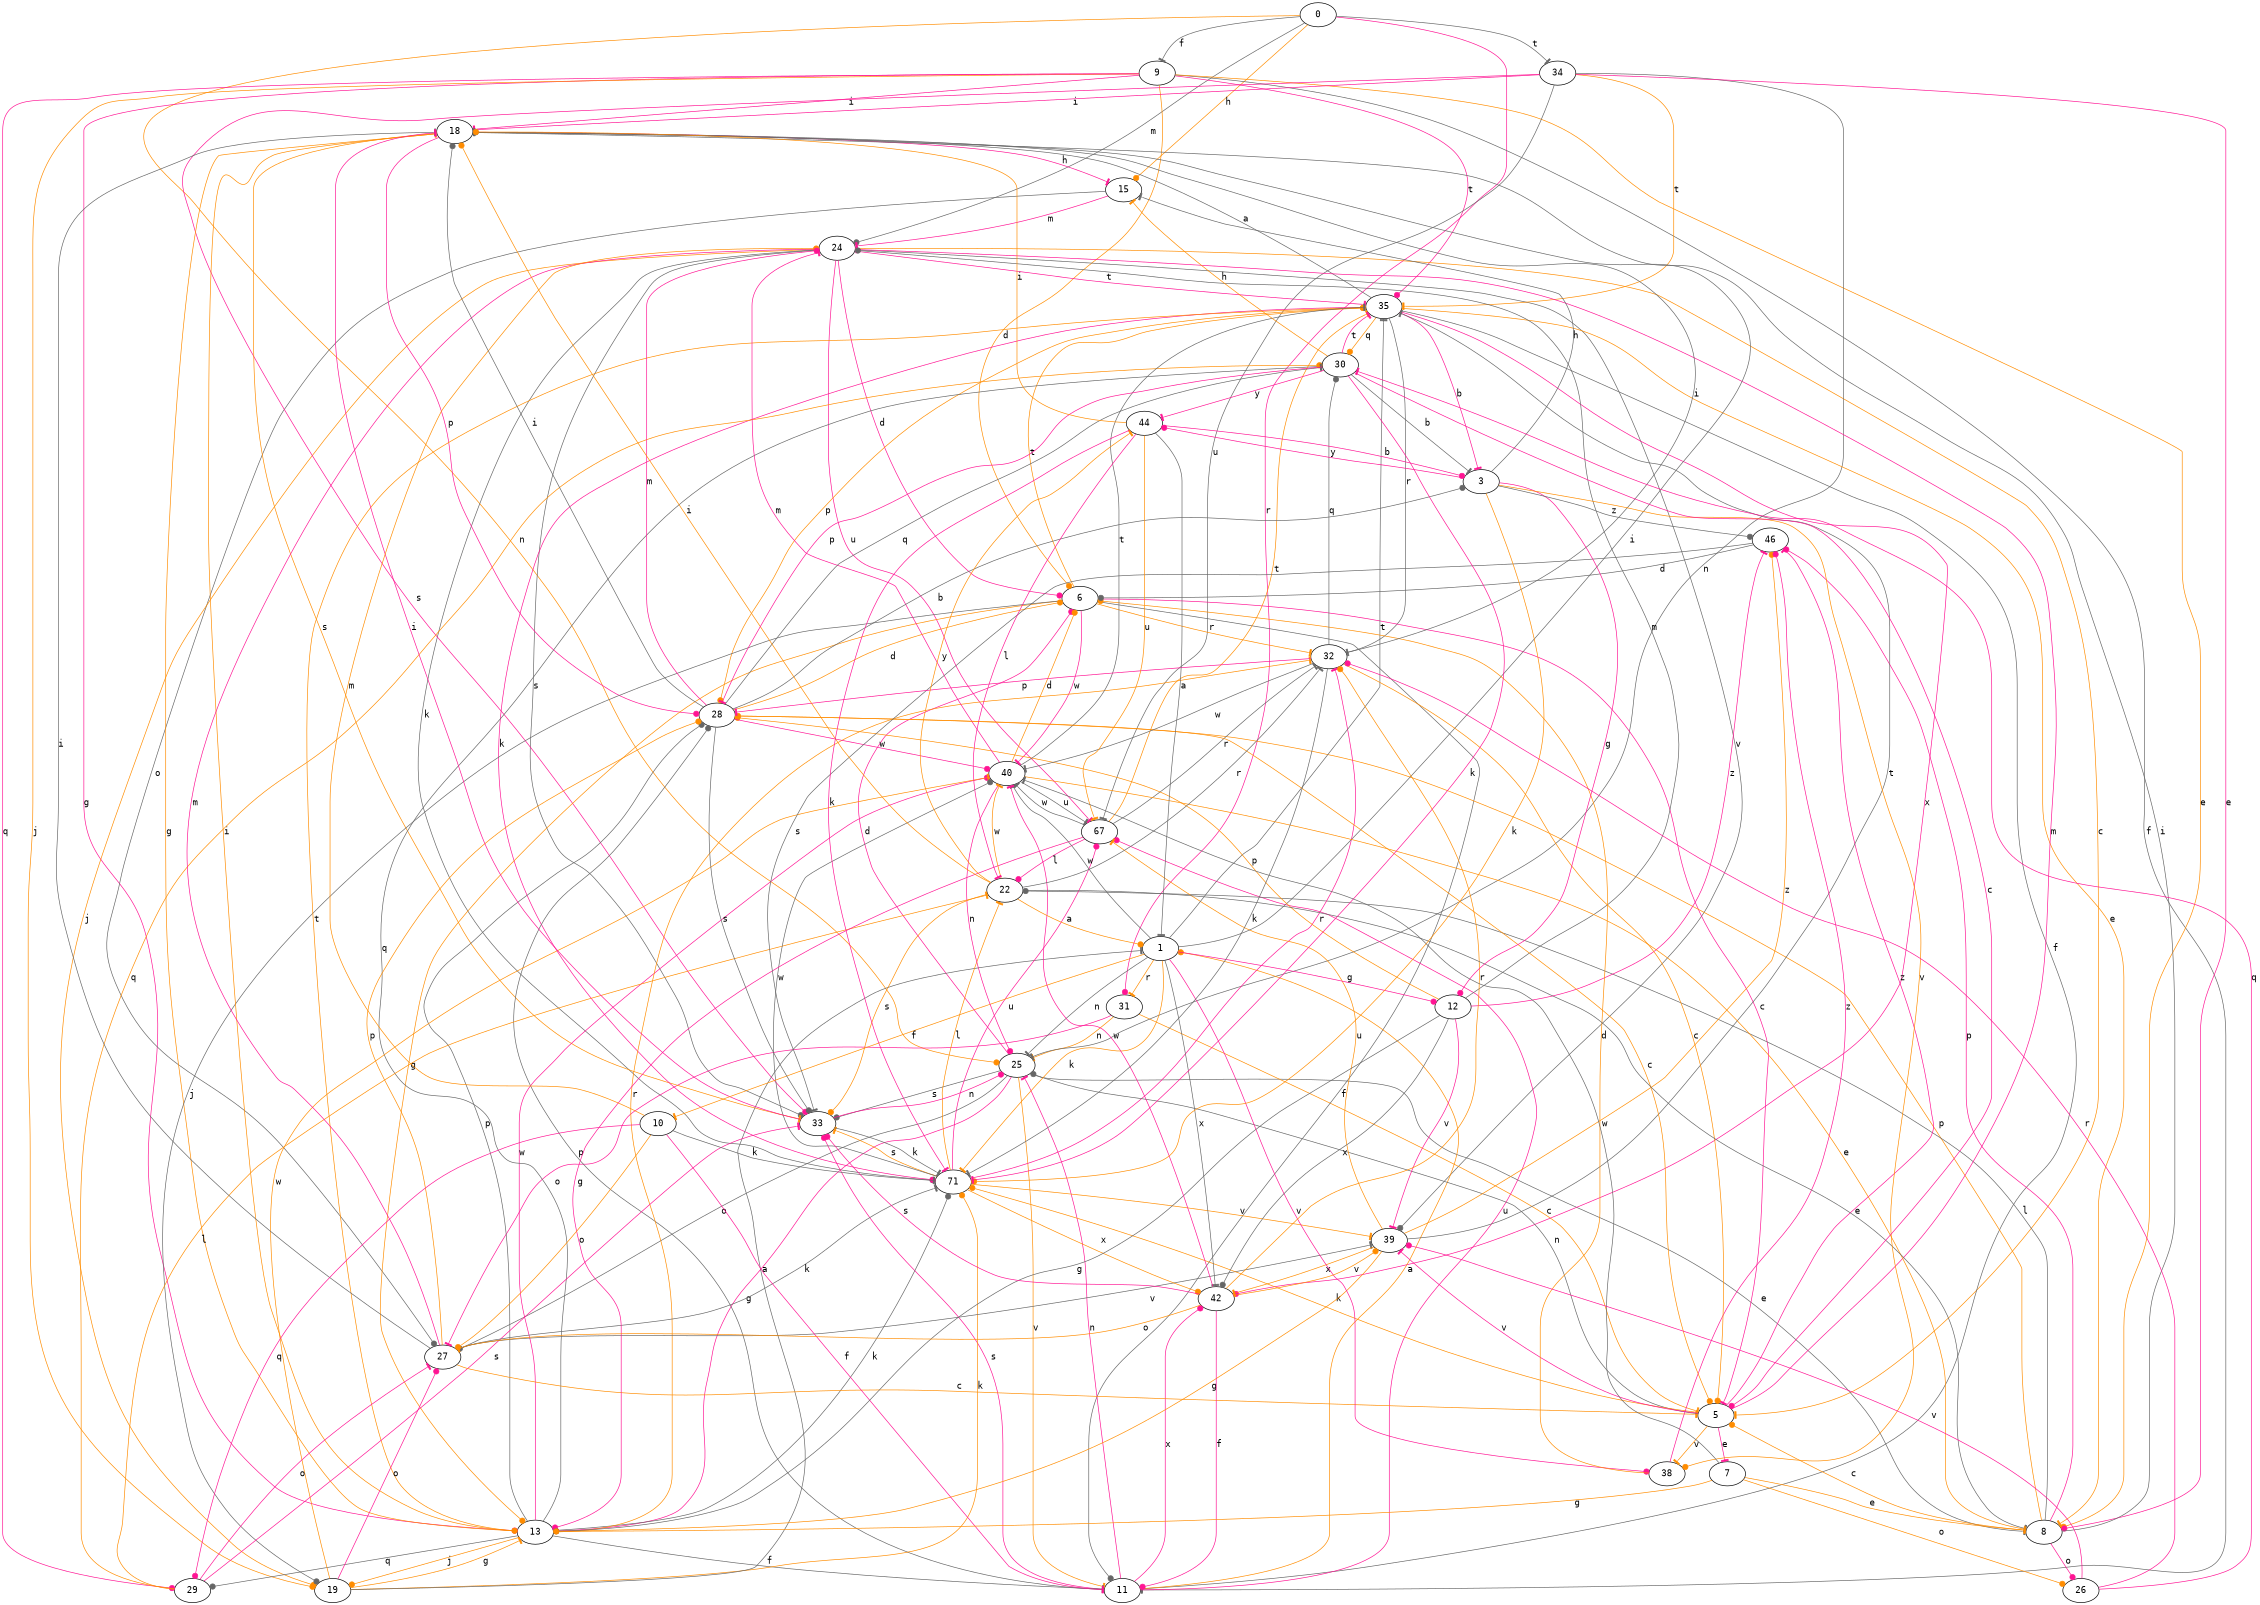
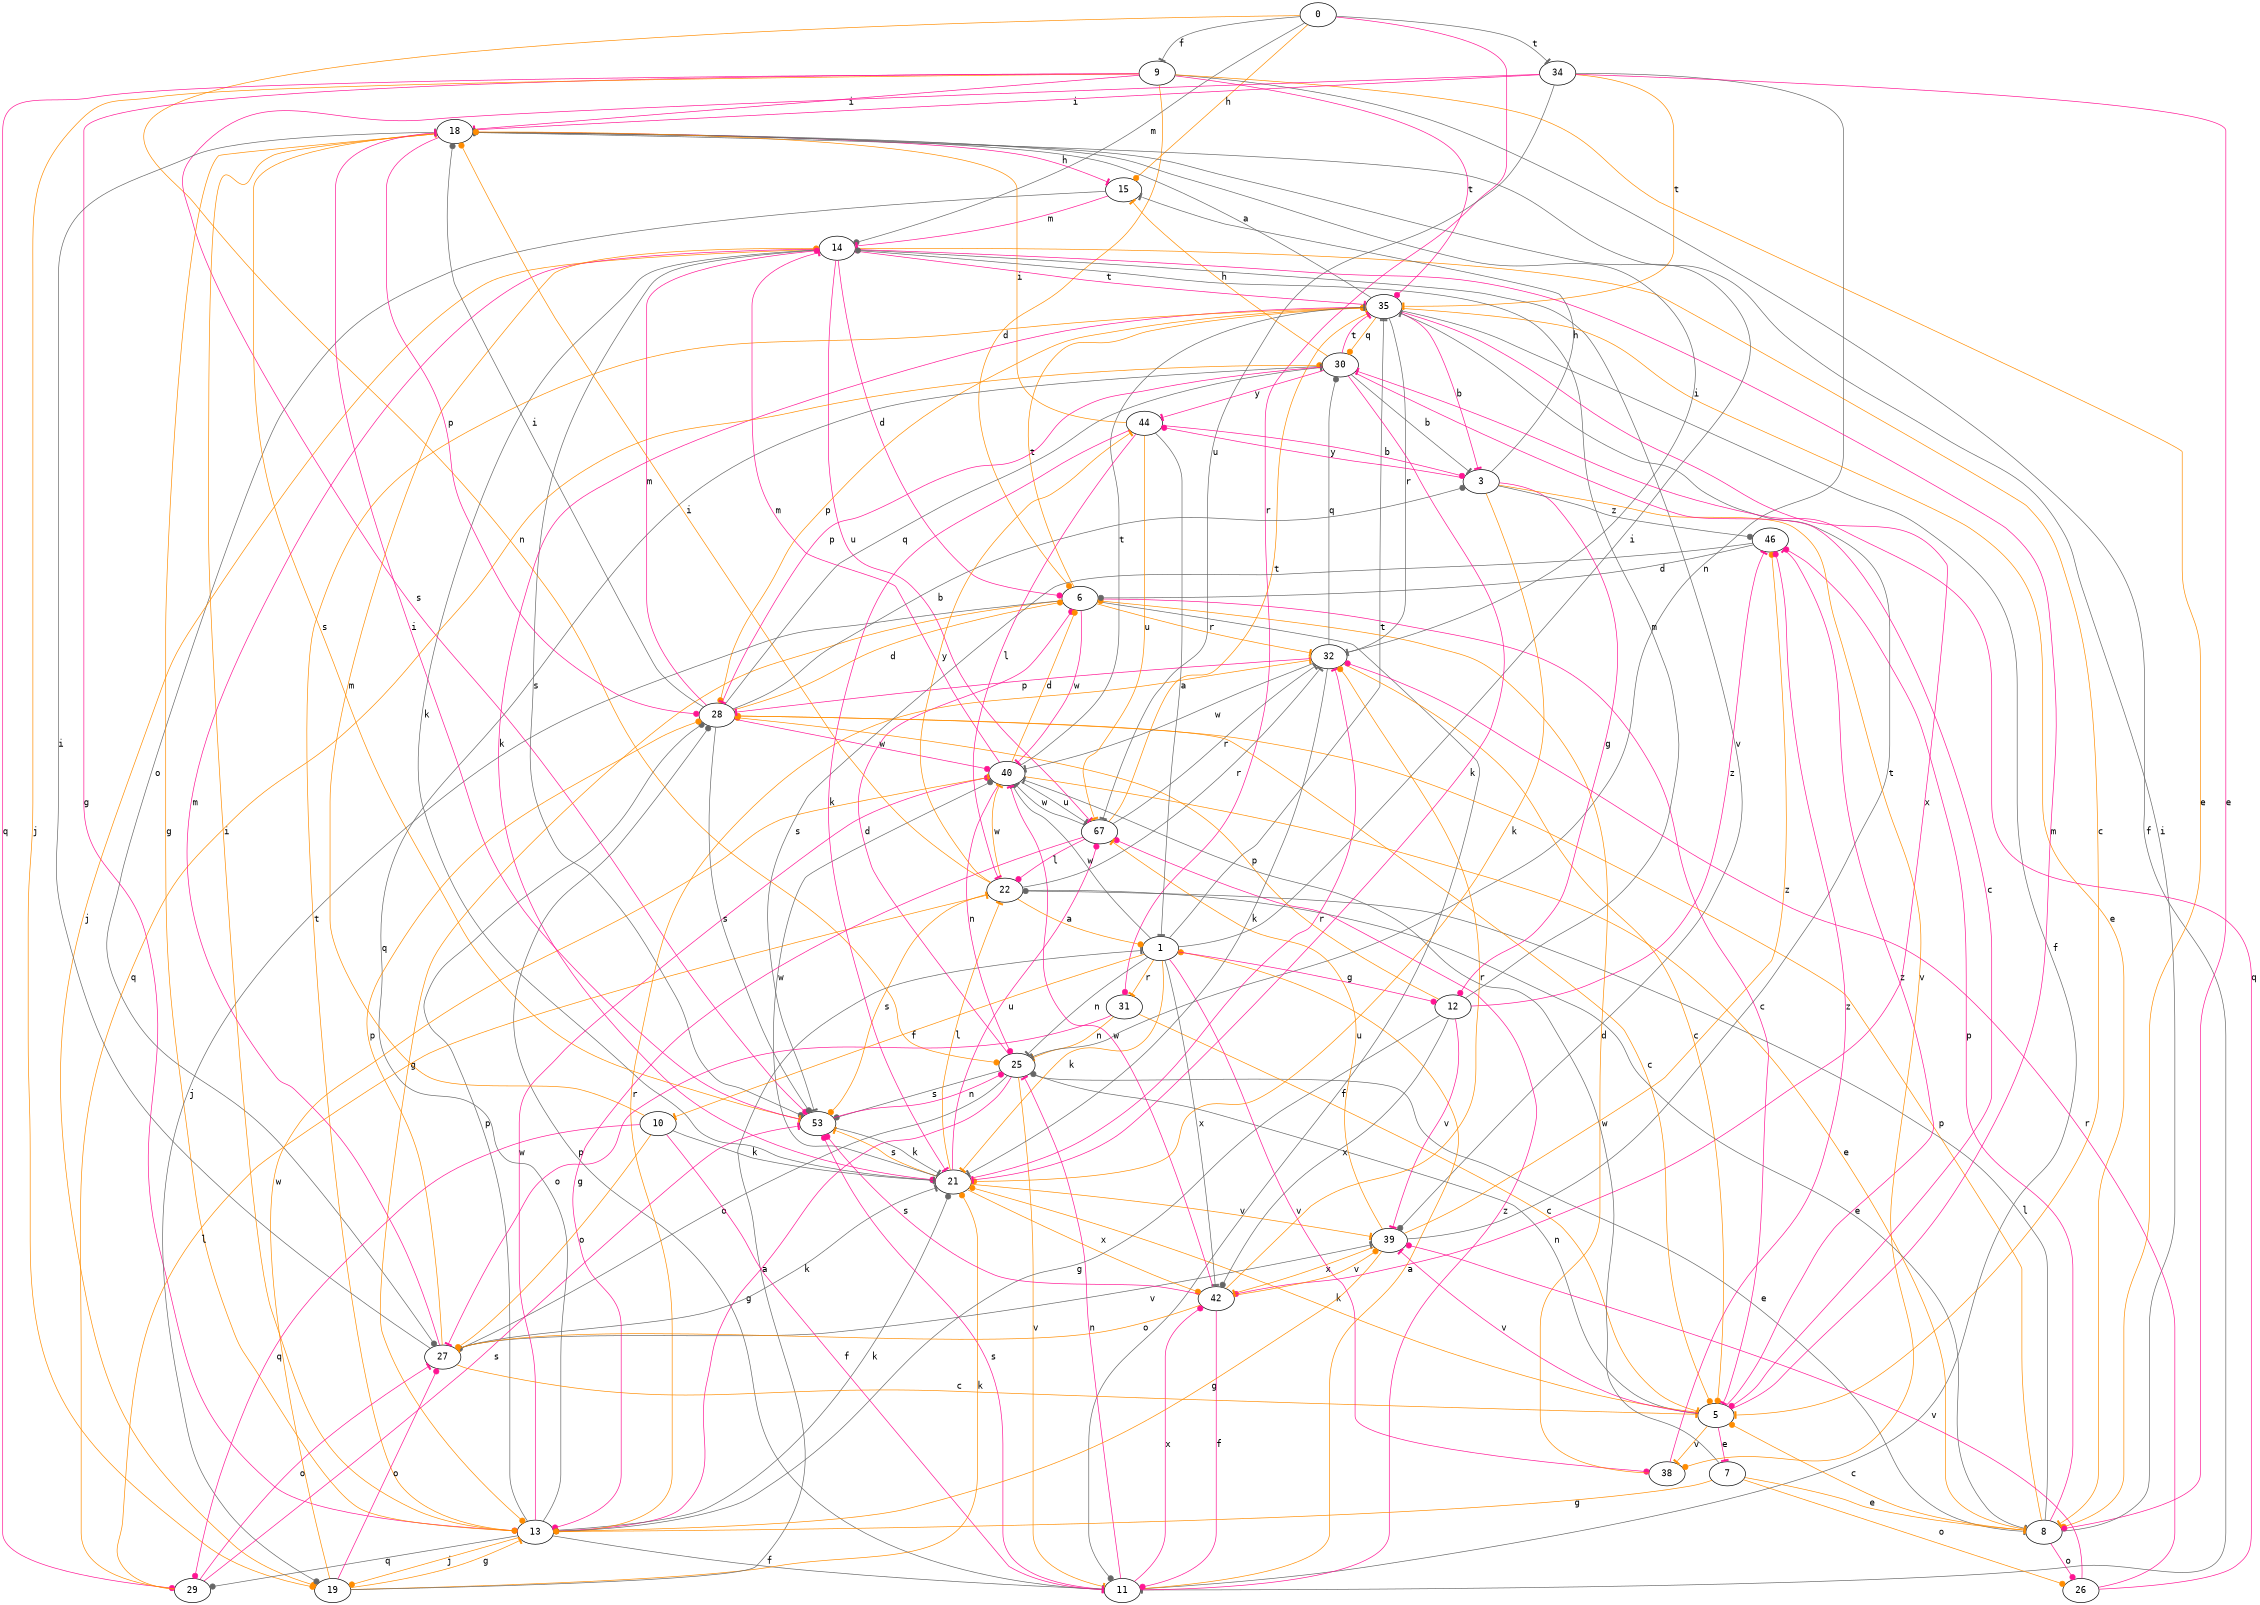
node "24": label "24" -> "14"
node "33": label "33" -> "53"
node "71": label "71" -> "21"
edge "11" -> "67": label "u" -> "z"
